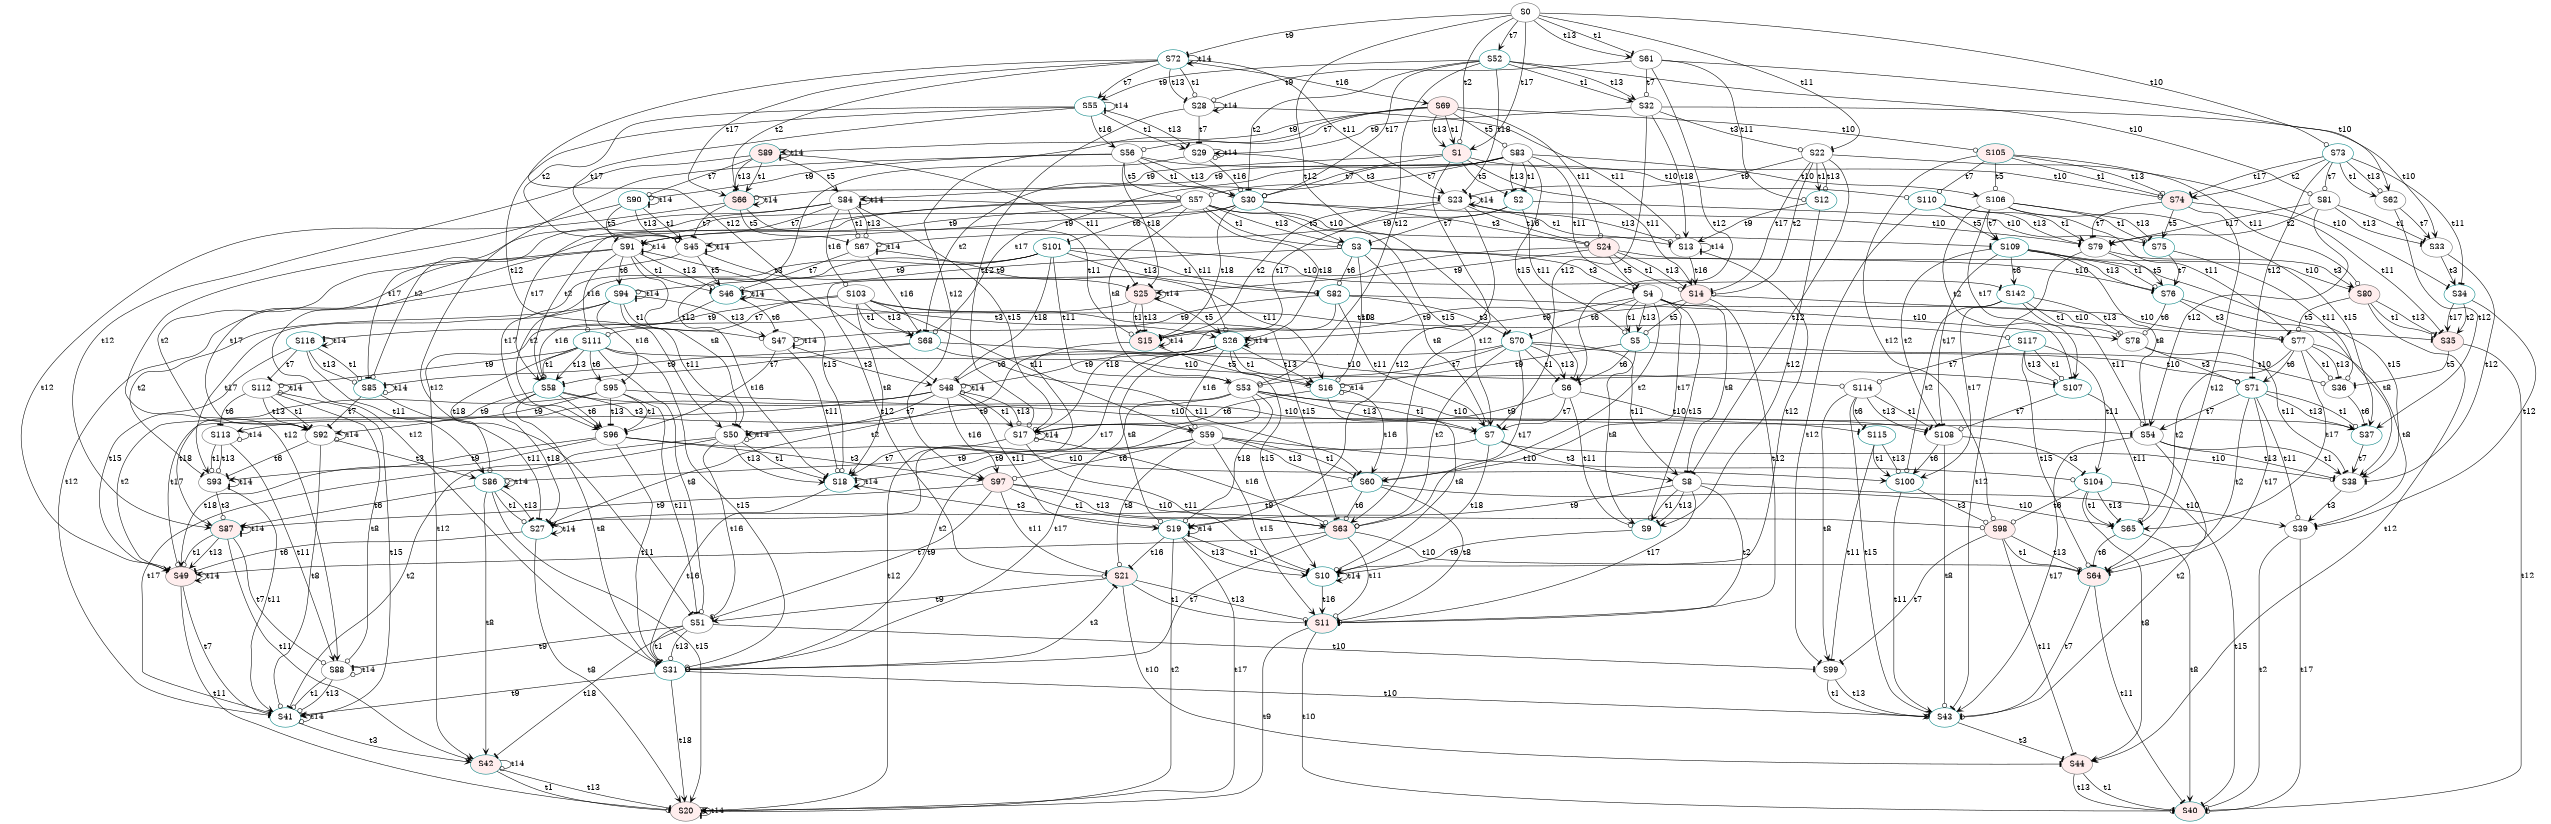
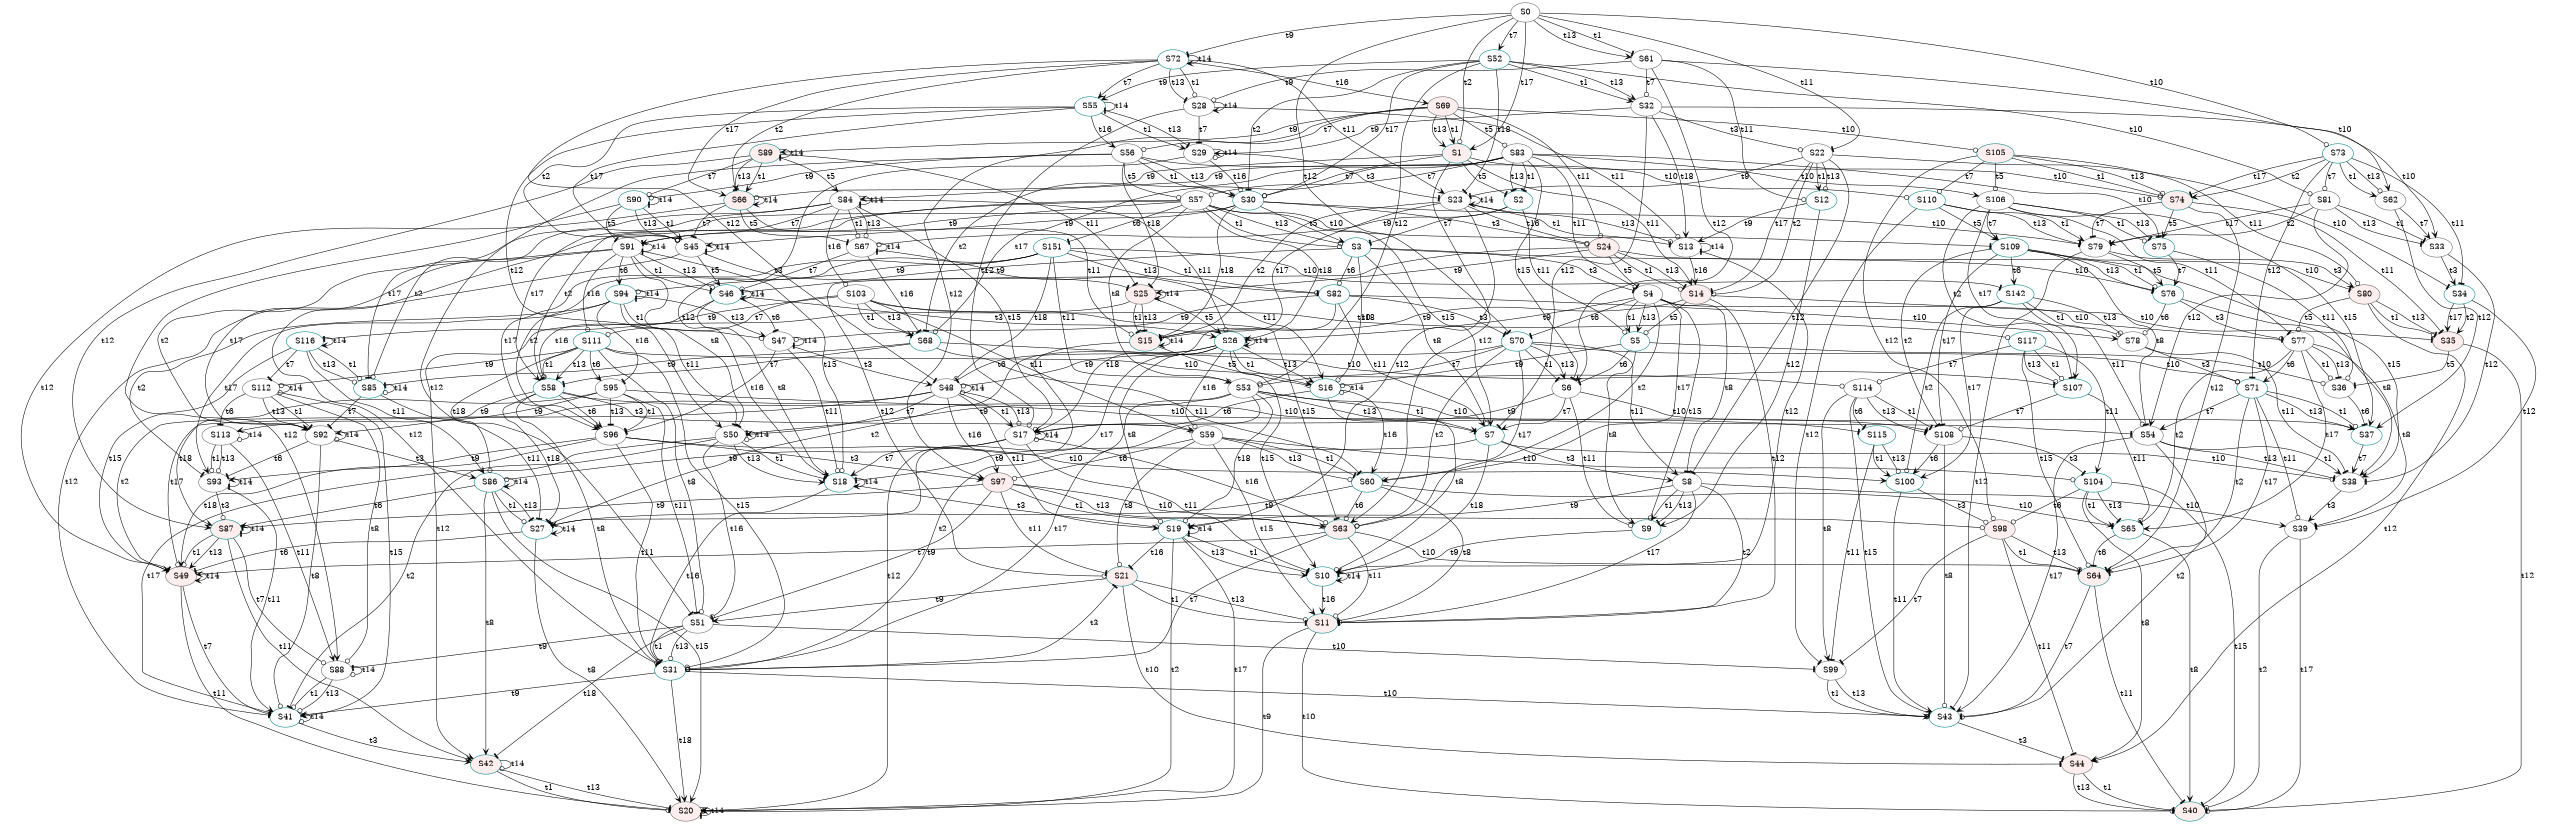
edge "S2" -> "S75": now "S83" -> "S75"
node "S101": label "S101" -> "S151"
edge "S103" -> "S18": now "S46" -> "S18"
edge "S59" -> "S86": now "S17" -> "S86"
